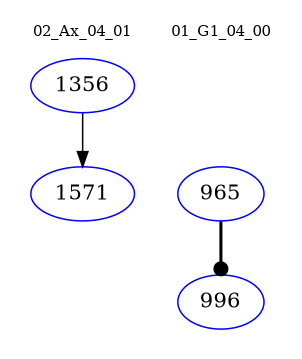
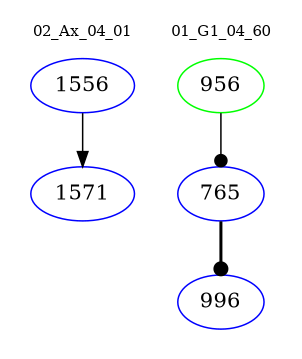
cluster "01_G1_04_00": label "01_G1_04_00" -> "01_G1_04_60"
node "1356": label "1356" -> "1556"
node "956": added
node "965": label "965" -> "765"
